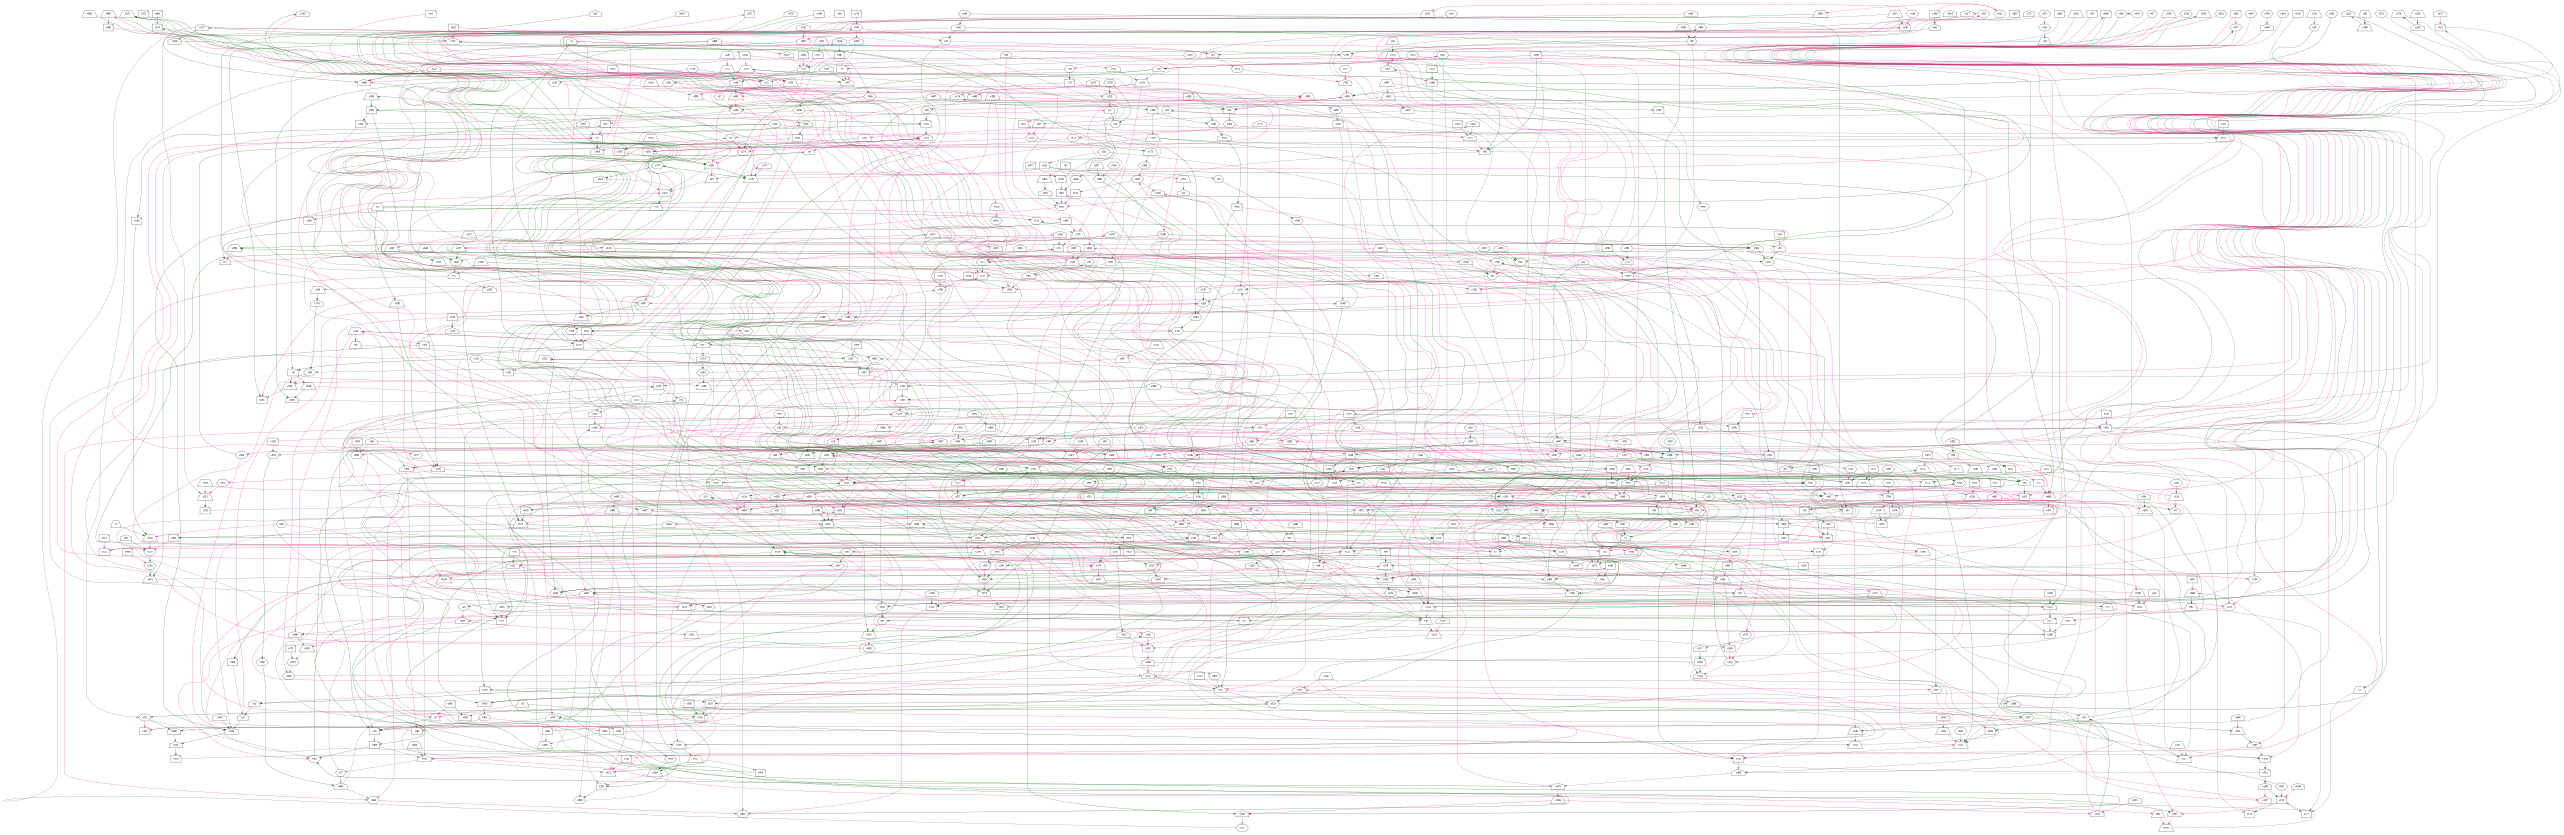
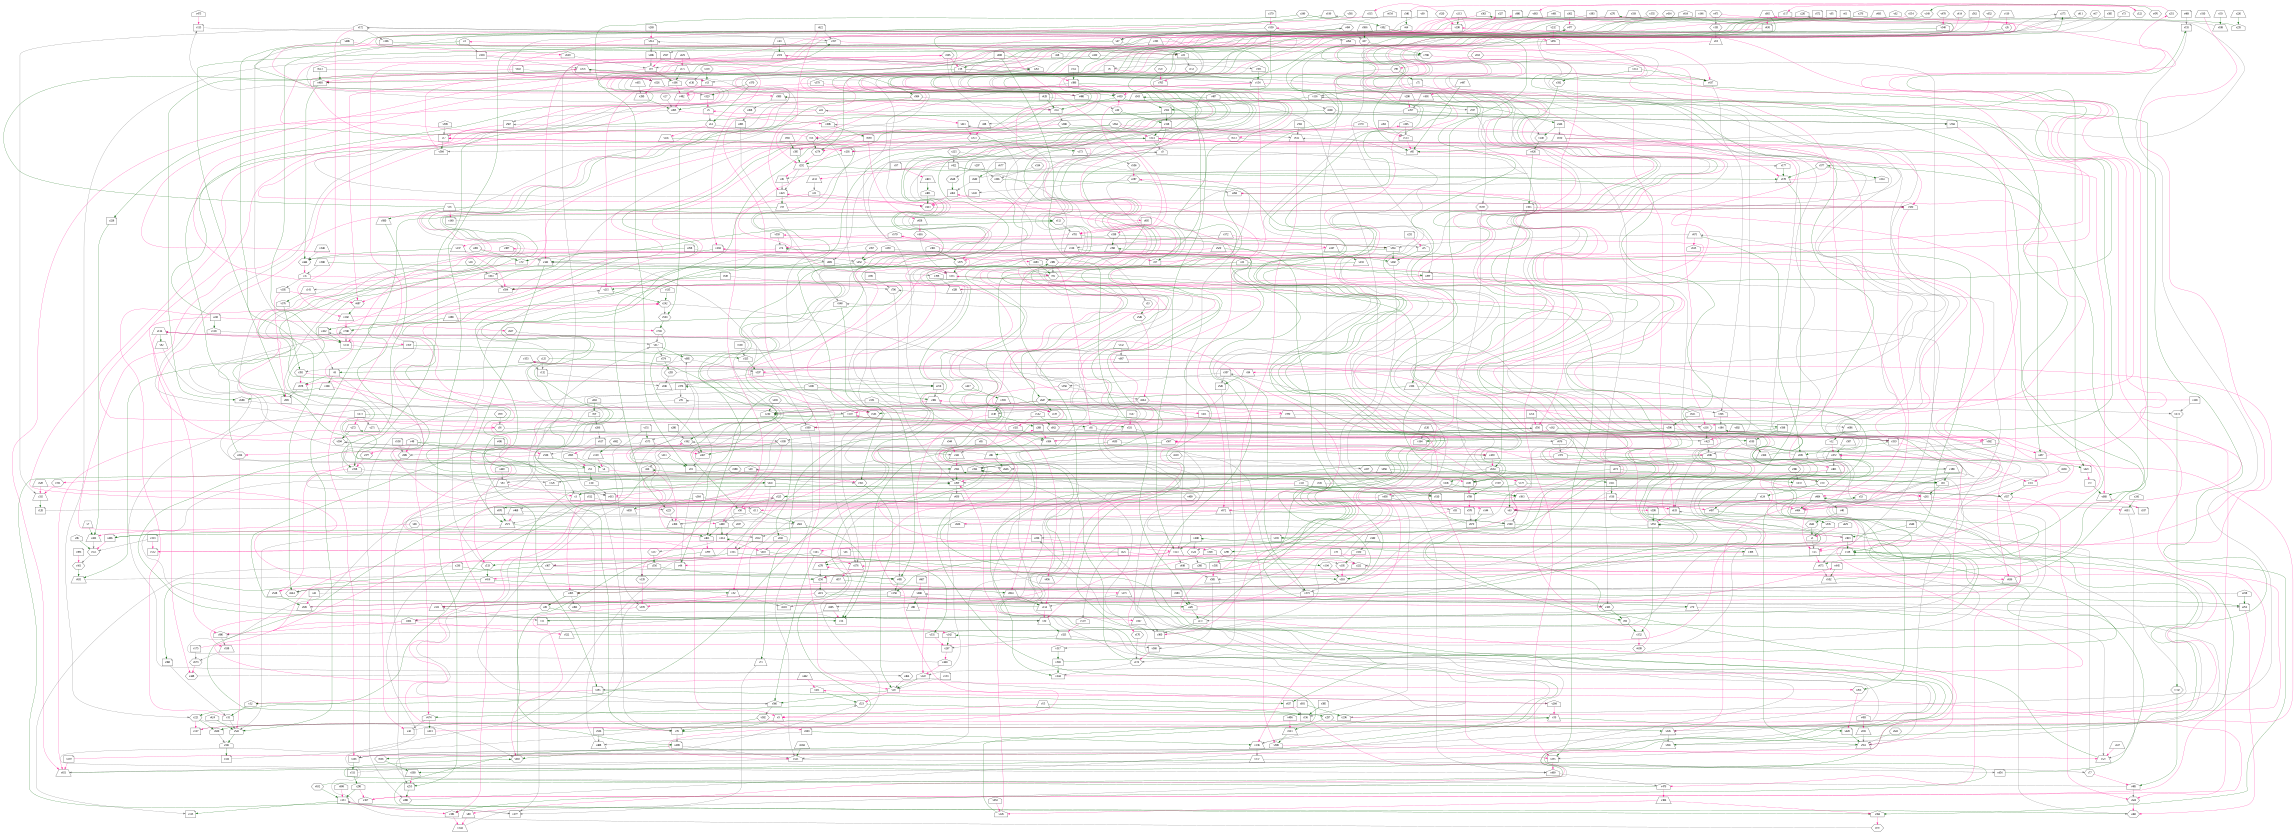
edge "v269" -> "v19": now "v269" -> "v514"
edge "v452" -> "v240": now "v259" -> "v240"
node "v351": shape hexagon -> house
edge "v86" -> "v708": added
